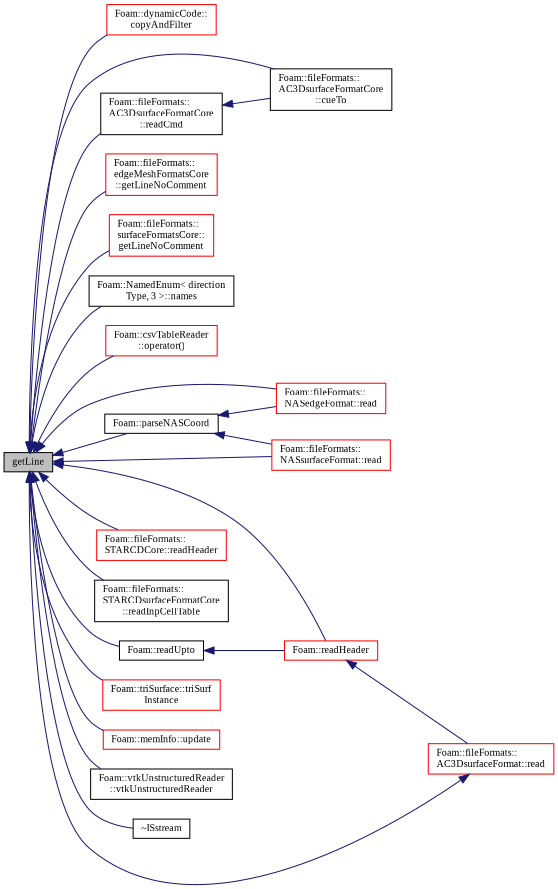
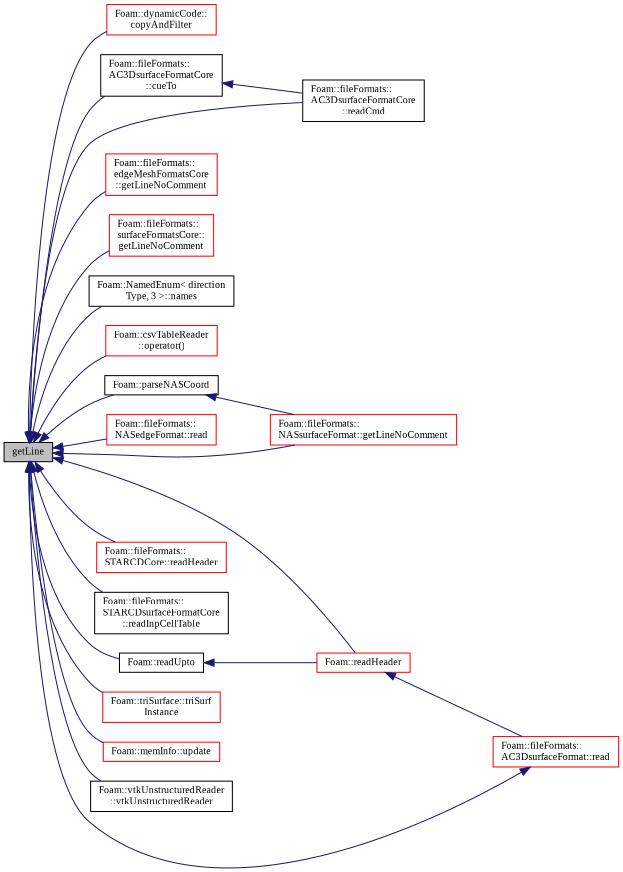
edge "Foam::fileFormats:: AC3DsurfaceFormatCore ::cueTo" -> "Foam::fileFormats:: AC3DsurfaceFormatCore ::readCmd": reversed
edge "Foam::fileFormats:: NASedgeFormat::read" -> "Foam::parseNASCoord": removed
node "Foam::fileFormats:: NASsurfaceFormat::read": label "Foam::fileFormats:: NASsurfaceFormat::read" -> "Foam::fileFormats:: NASsurfaceFormat::getLineNoComment"
node "~ISstream": removed
